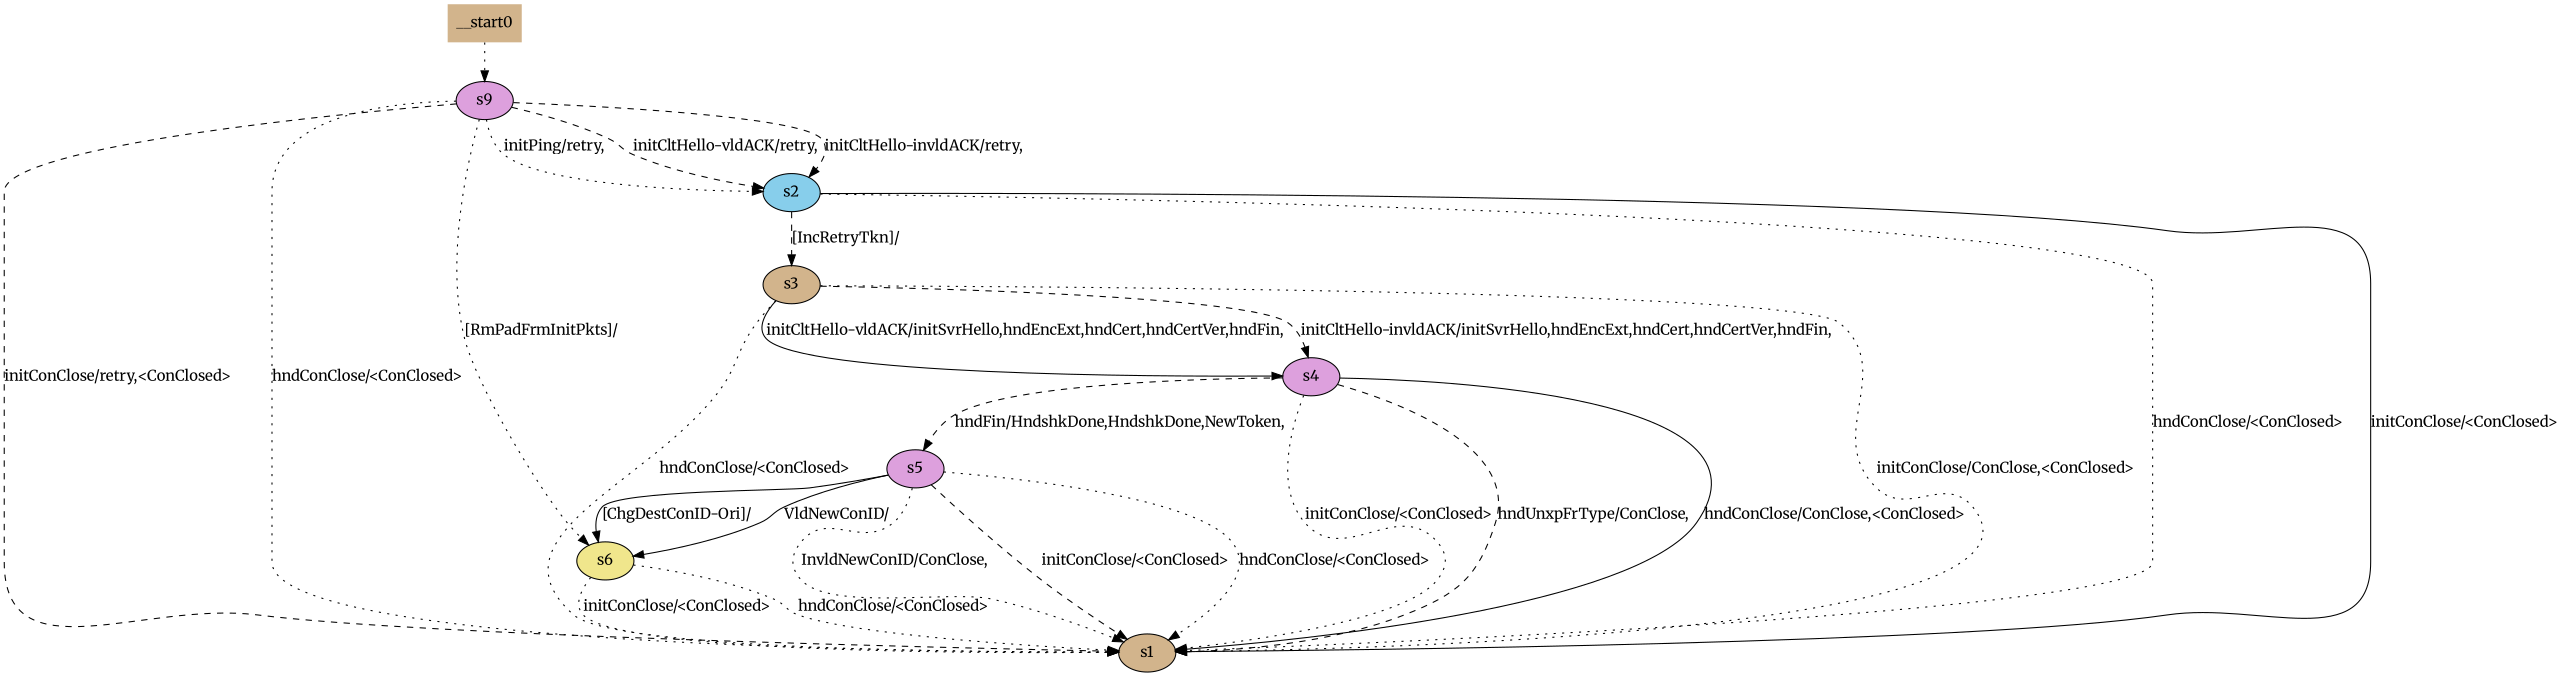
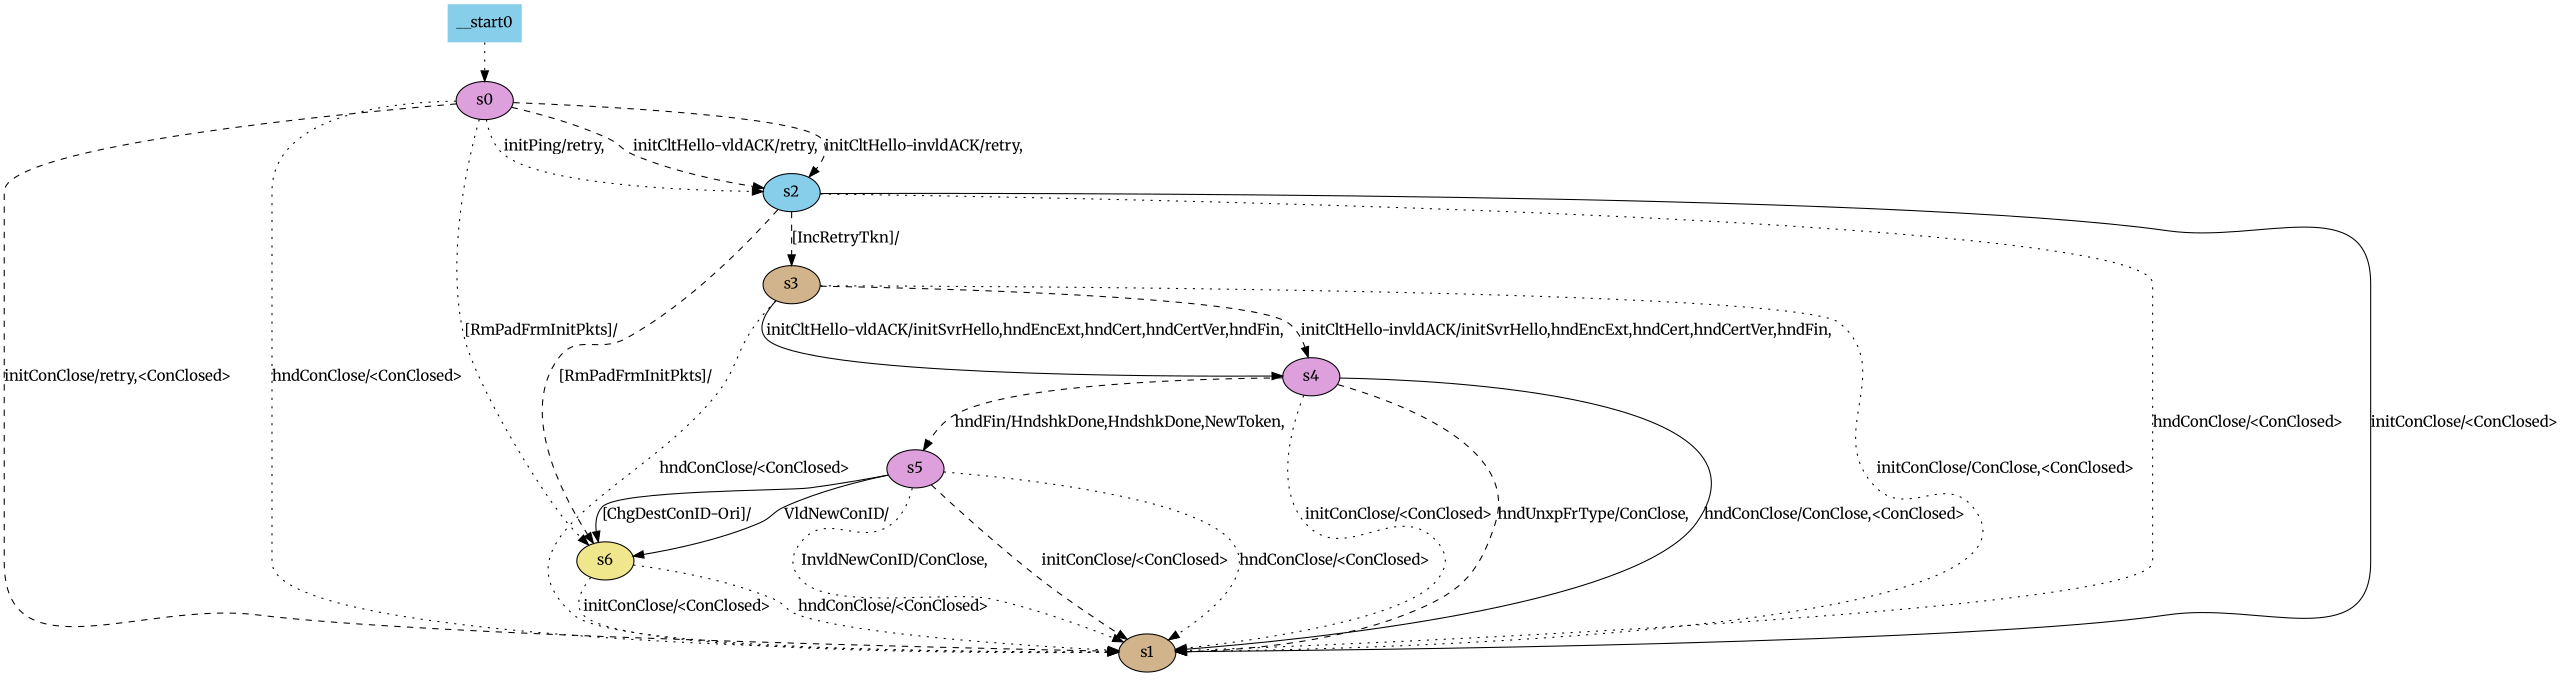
node "__start0": fillcolor tan -> skyblue
node "s9": label "s9" -> "s0"
edge "s2" -> "s6": added, label "[RmPadFrmInitPkts]/"
